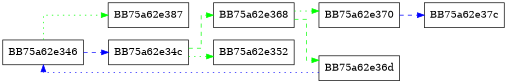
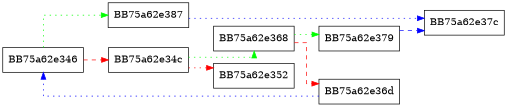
node "BB75a62e370": label "BB75a62e370" -> "BB75a62e379"
edge "BB75a62e387" -> "BB75a62e37c": added
edge "BB75a62e34c" -> "BB75a62e368": style dashed -> dotted
edge "BB75a62e368" -> "BB75a62e36d": color green -> red
edge "BB75a62e346" -> "BB75a62e34c": color blue -> red
edge "BB75a62e34c" -> "BB75a62e352": color green -> red
